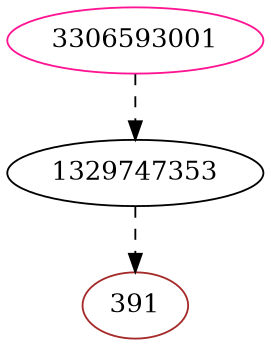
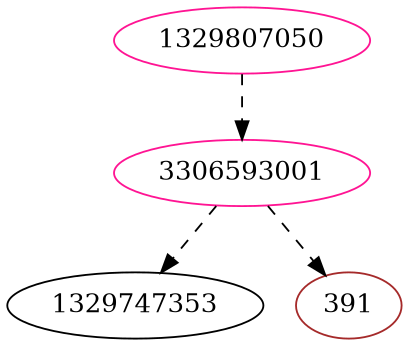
node "1329807050": added
edge "1329747353" -> "391": now "3306593001" -> "391"
